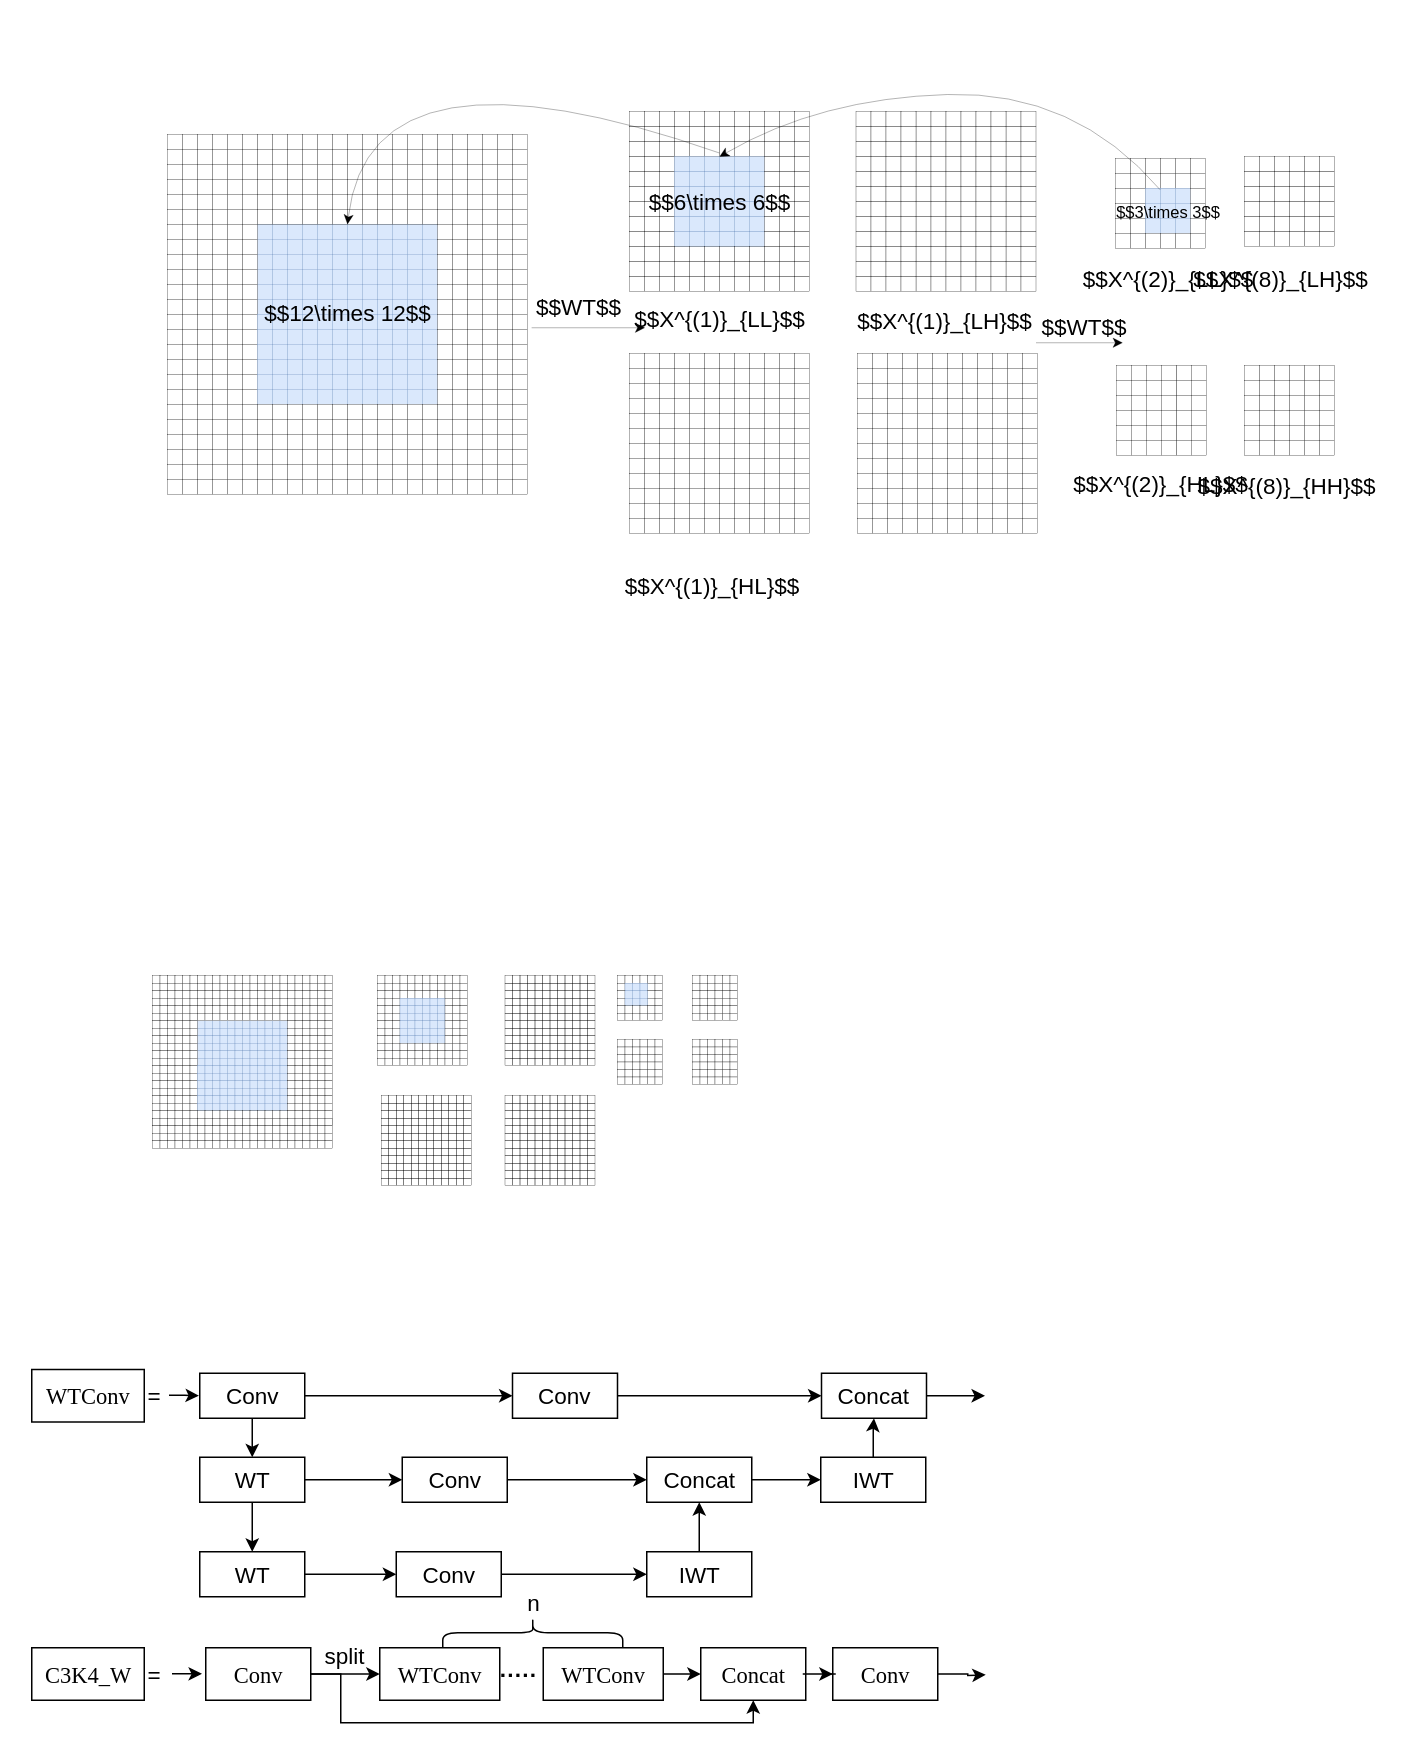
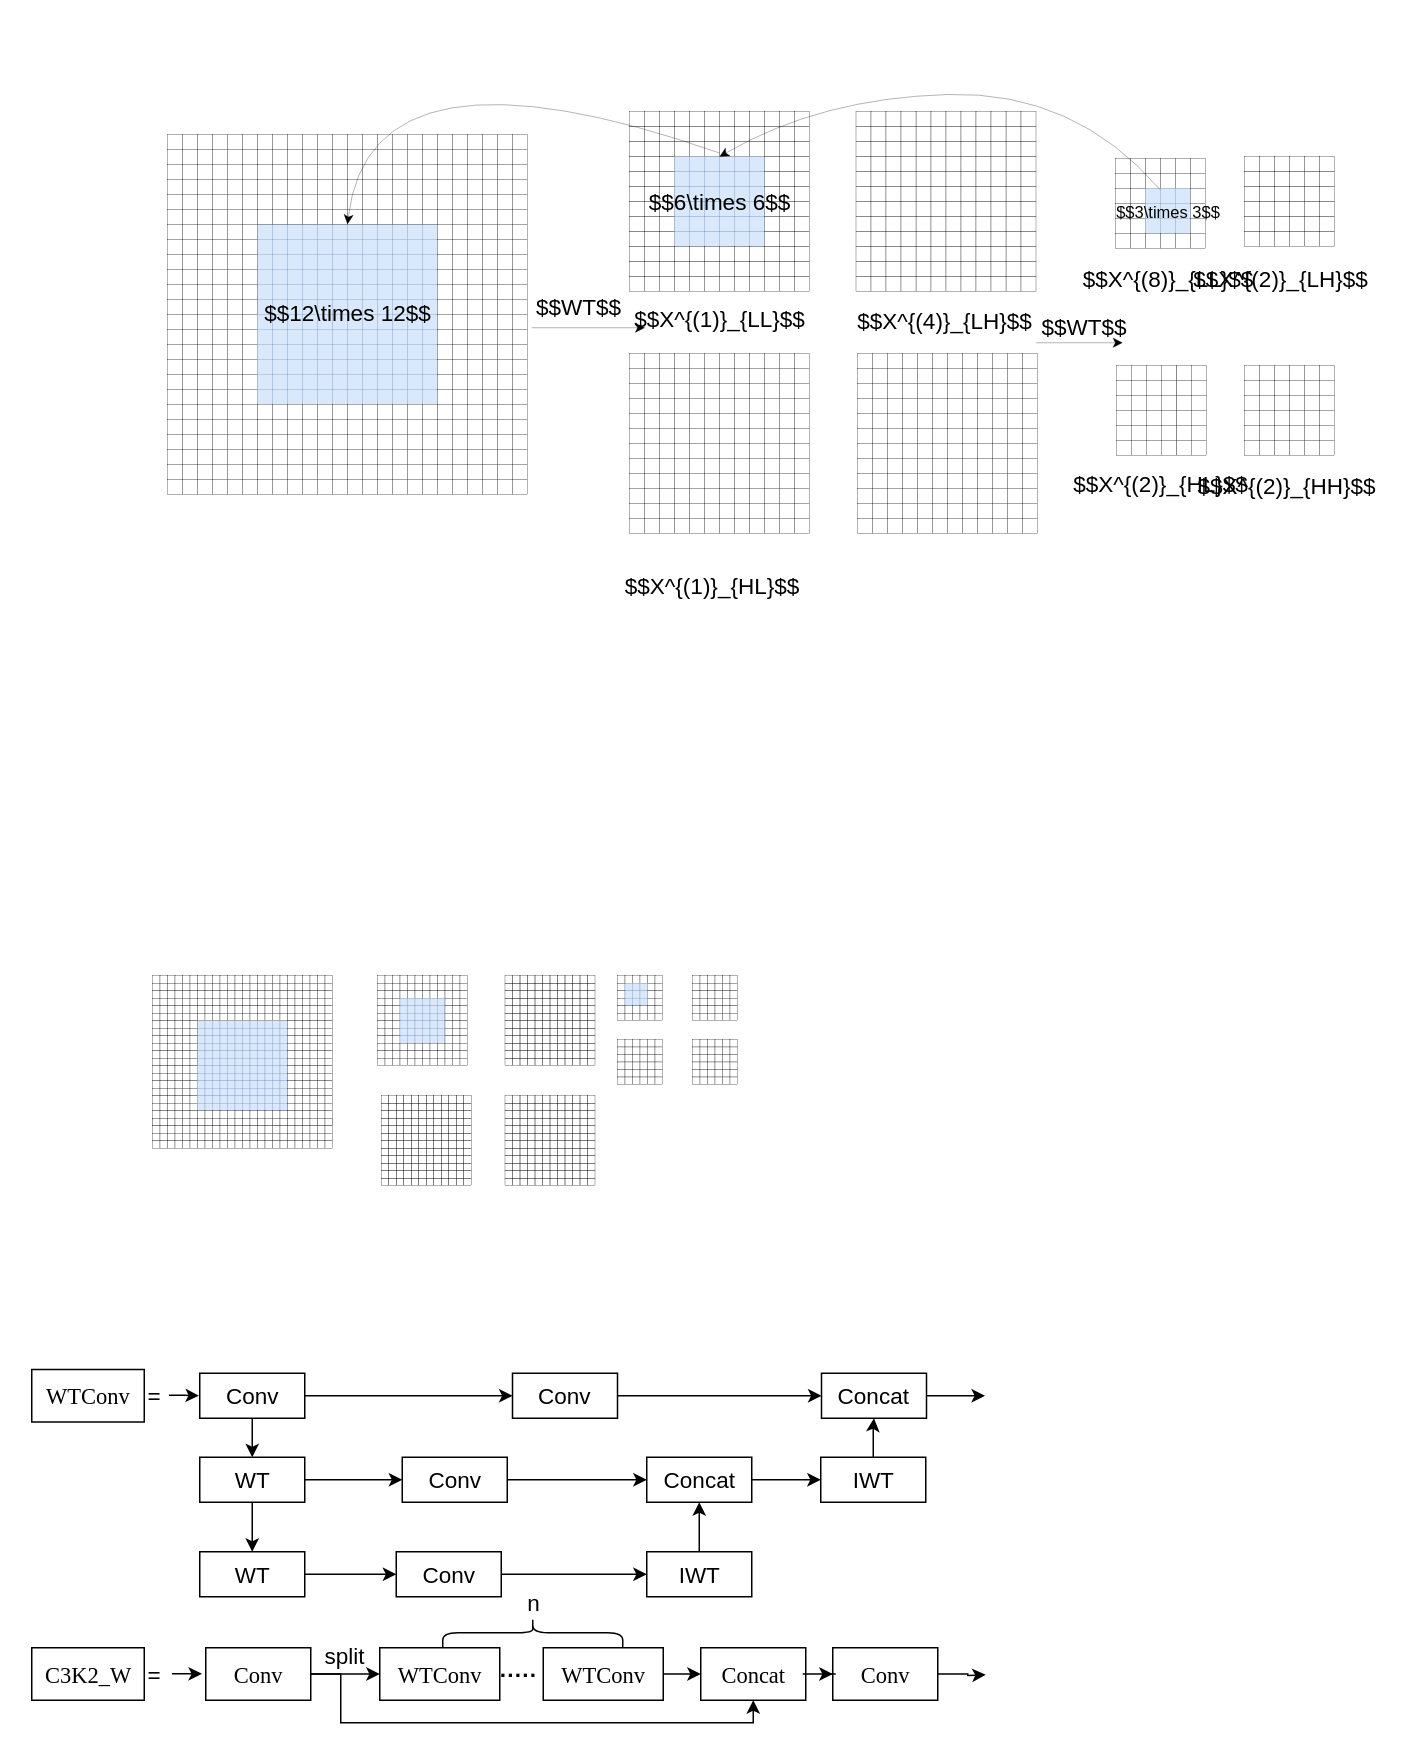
node "$$X^{(2)}_{LL}$$": label "$$X^{(2)}_{LL}$$" -> "$$X^{(8)}_{LL}$$"
node "$$X^{(8)}_{LH}$$": label "$$X^{(8)}_{LH}$$" -> "$$X^{(2)}_{LH}$$"
node "$$X^{(1)}_{LH}$$": label "$$X^{(1)}_{LH}$$" -> "$$X^{(4)}_{LH}$$"
node "$$X^{(8)}_{HH}$$": label "$$X^{(8)}_{HH}$$" -> "$$X^{(2)}_{HH}$$"
node "C3K4_W": label "C3K4_W" -> "C3K2_W"
